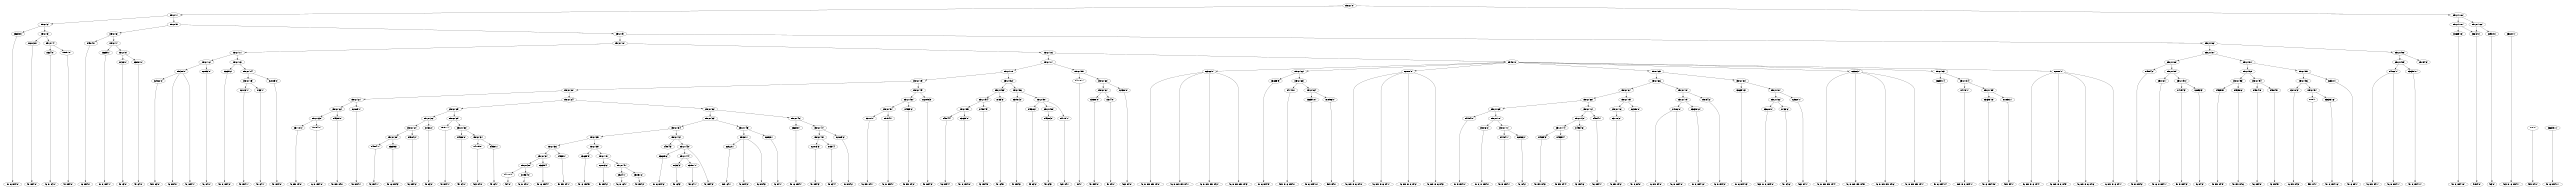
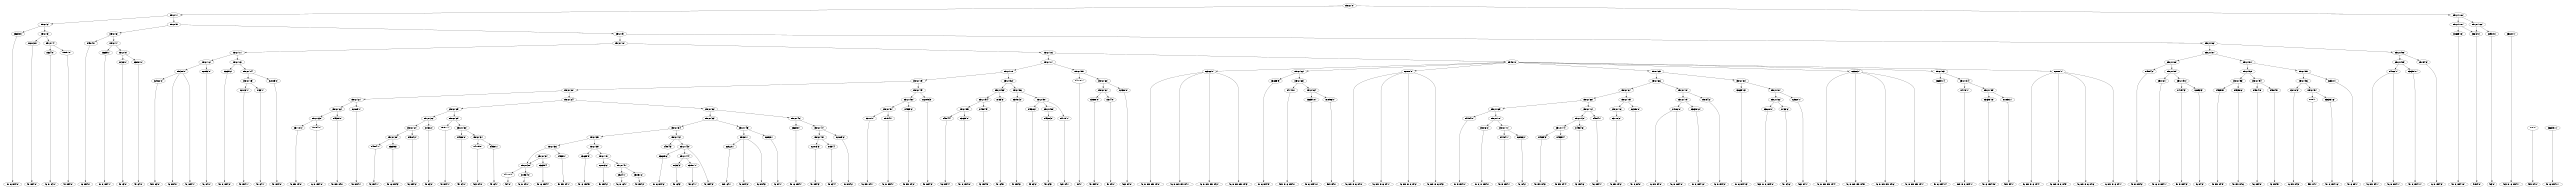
edge "L5721(36)" -> "L5721(37)": now "L5721(36)" -> "L5721(38)"
node "[C  D  Fis](3)": added
